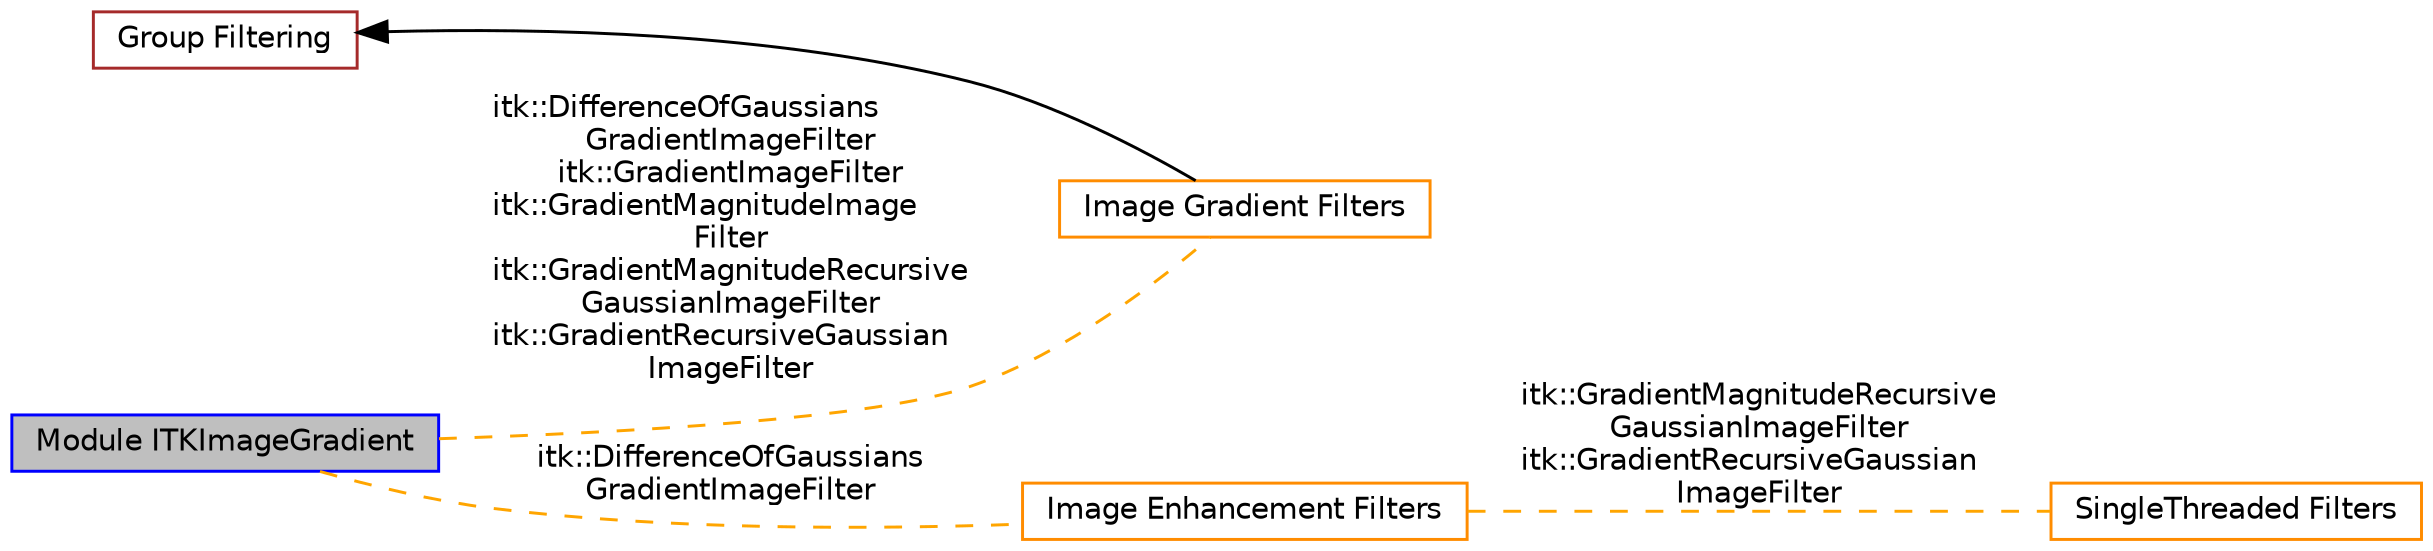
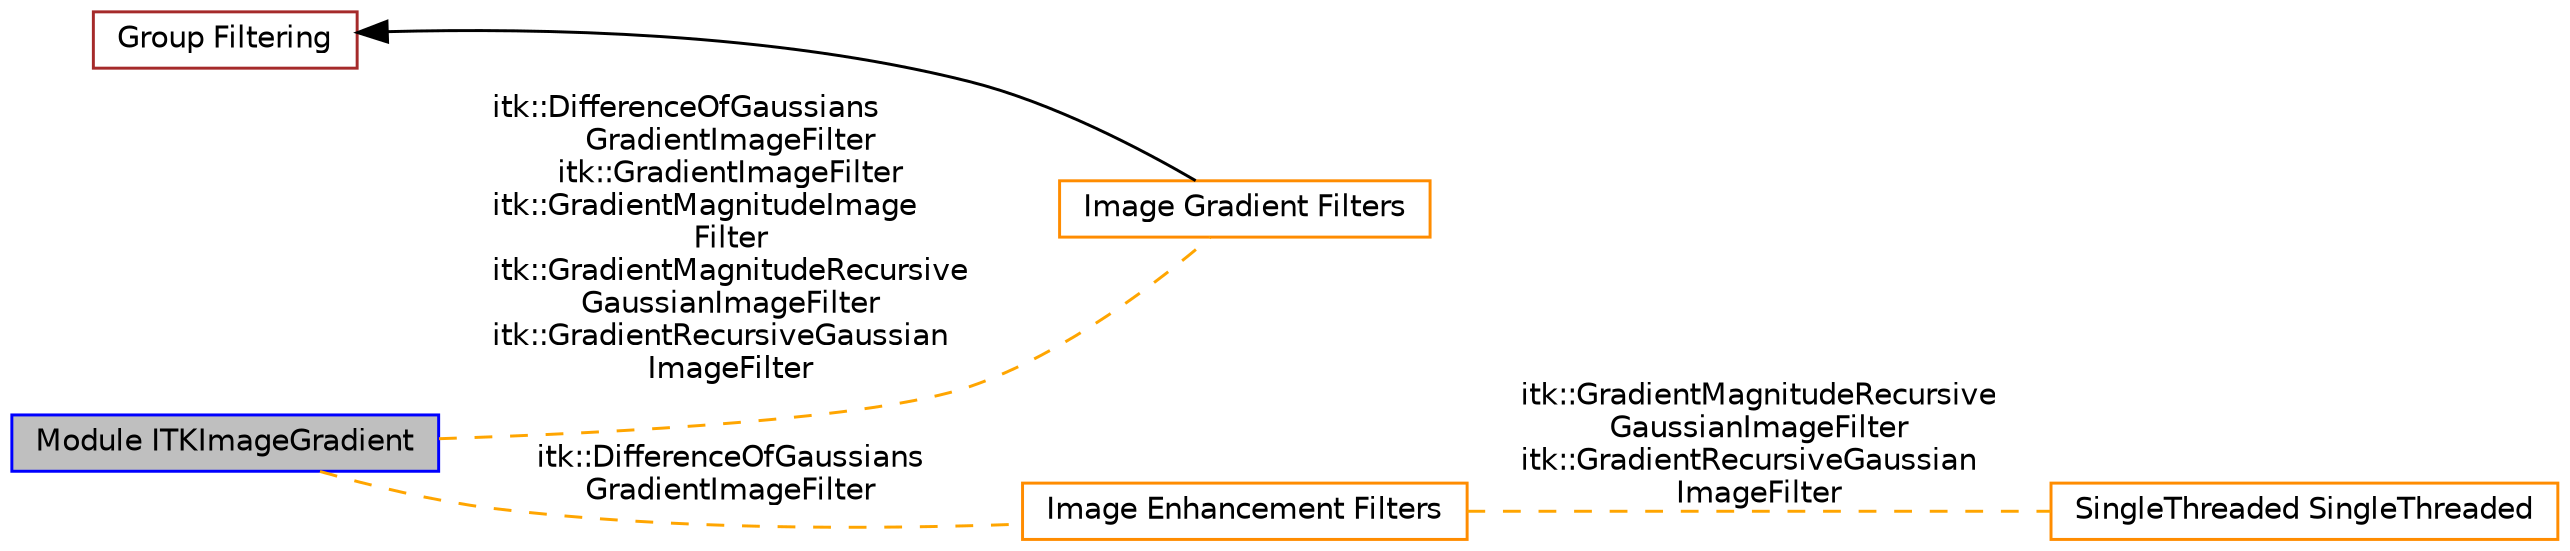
node "SingleThreaded Filters": label "SingleThreaded Filters" -> "SingleThreaded SingleThreaded"
